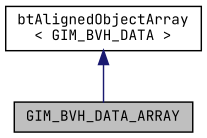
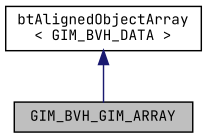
node "GIM_BVH_DATA_ARRAY": label "GIM_BVH_DATA_ARRAY" -> "GIM_BVH_GIM_ARRAY"
